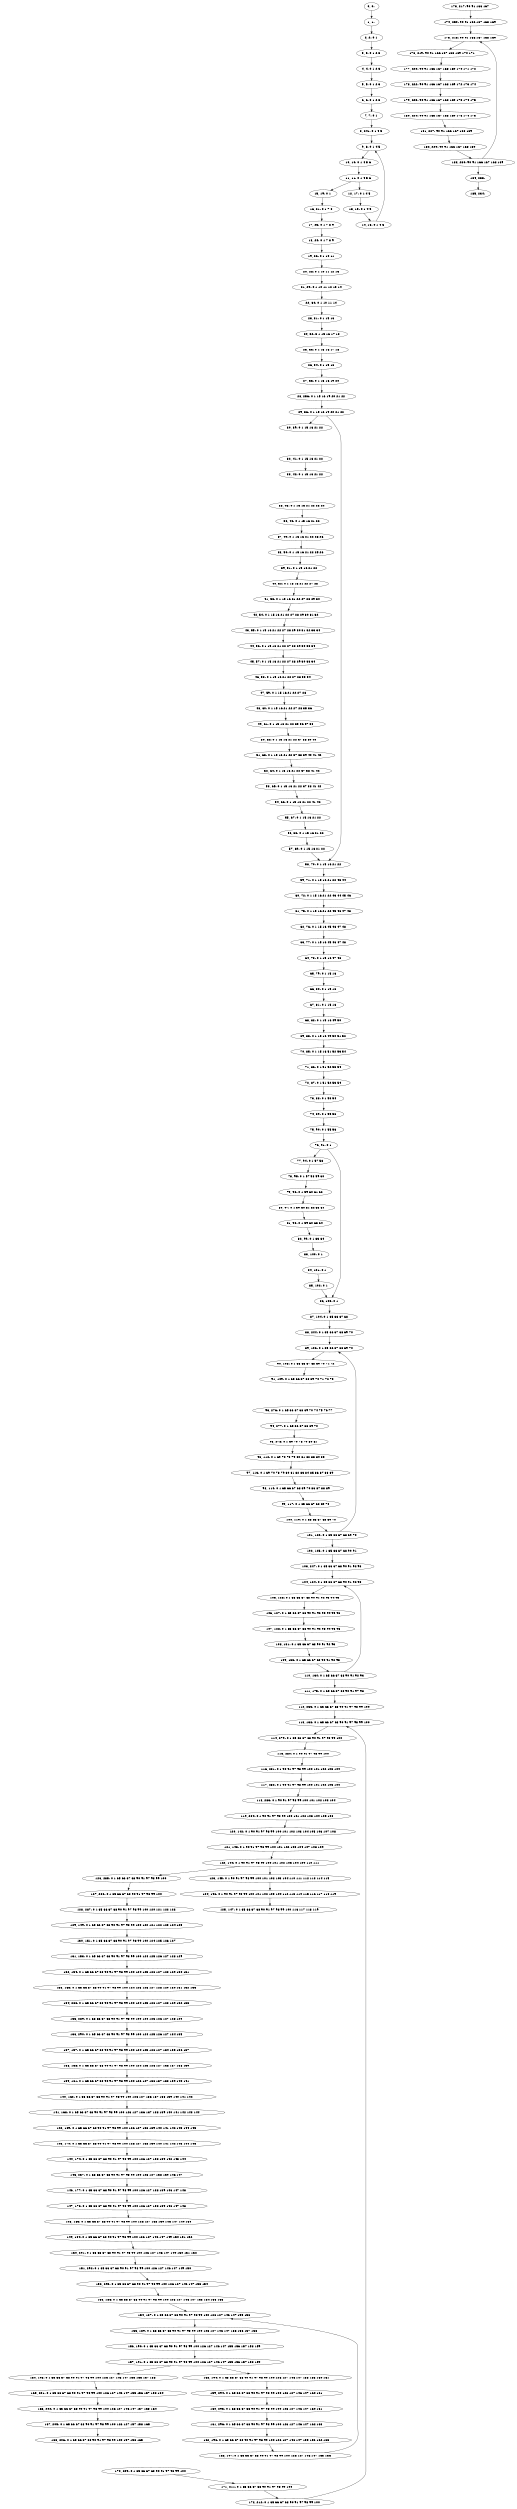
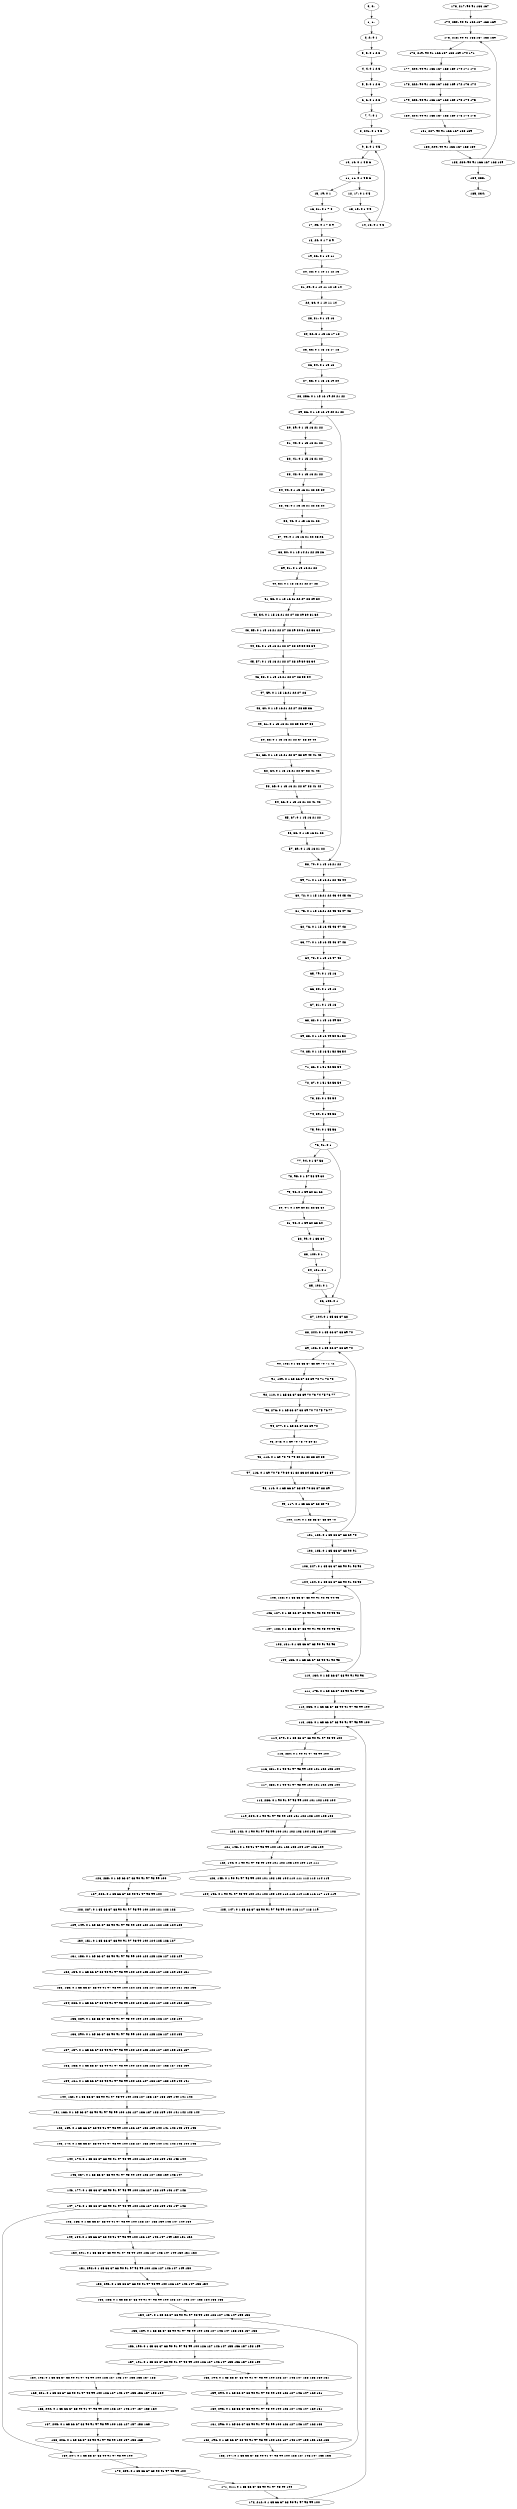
node "31, 40: 0 1 15 16 21 22": added
node "34, 44: 0 1 15 16 21 22 23 24": added
node "38, 50: 0 1 15 16 21 22 25 26": label "38, 50: 0 1 15 16 21 22 25 26" -> "38, 50: 0 1 15 14 21 22 25 26"
edge "50, 62: 0 1 15 16 21 22 37 38 39 40" -> "51, 63: 0 1 15 16 21 22 37 38 39 40 41 42": removed
edge "83, 100: 0 1" -> "84, 101: 0 1": added
node "92, 110: 0 1 65 66 67 68 69 70 73 74 75 76 77": added
edge "110, 134: 0 1 65 66 67 68 90 91 92 93" -> "111, 175: 0 1 65 66 67 68 90 91 97 98": removed
node "169, 207: 0 1 65 66 67 68 90 91 97 98 99 100": added
